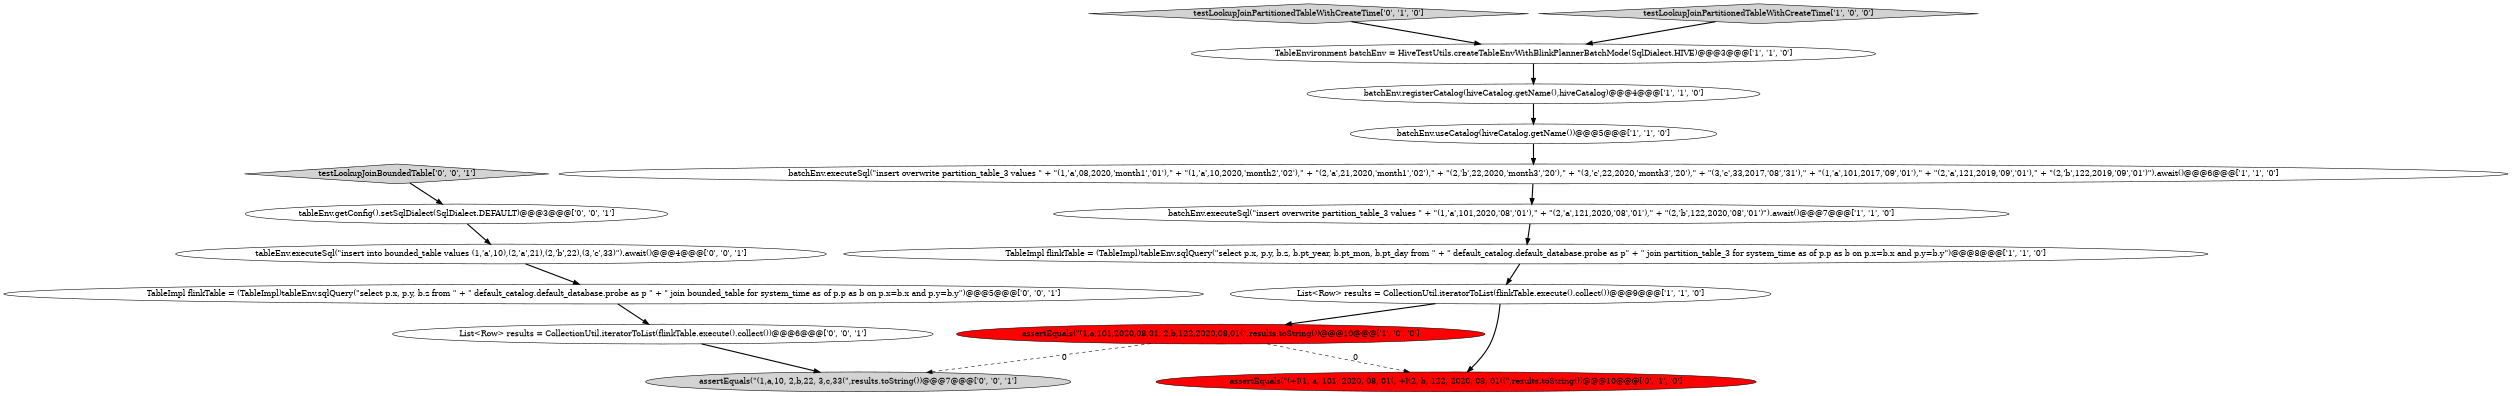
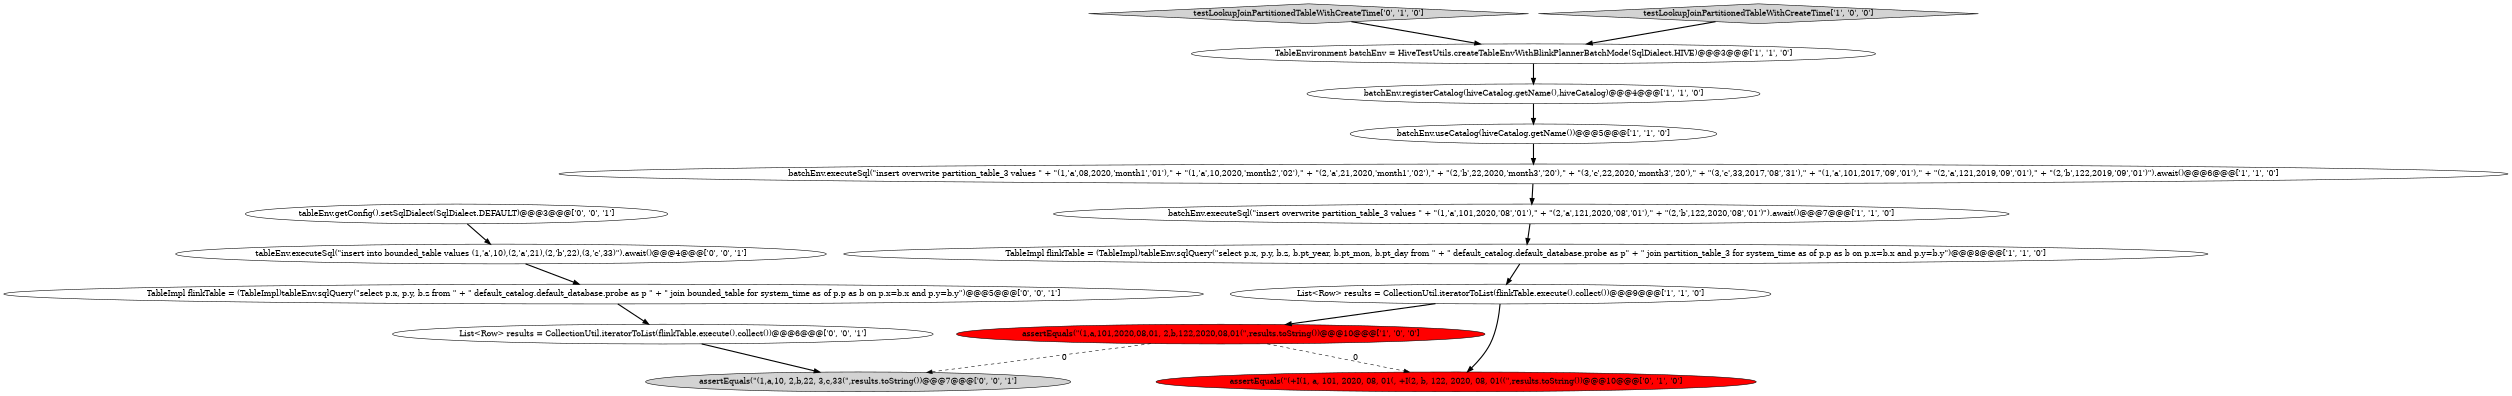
node "testLookupJoinBoundedTable['0', '0', '1']": removed
